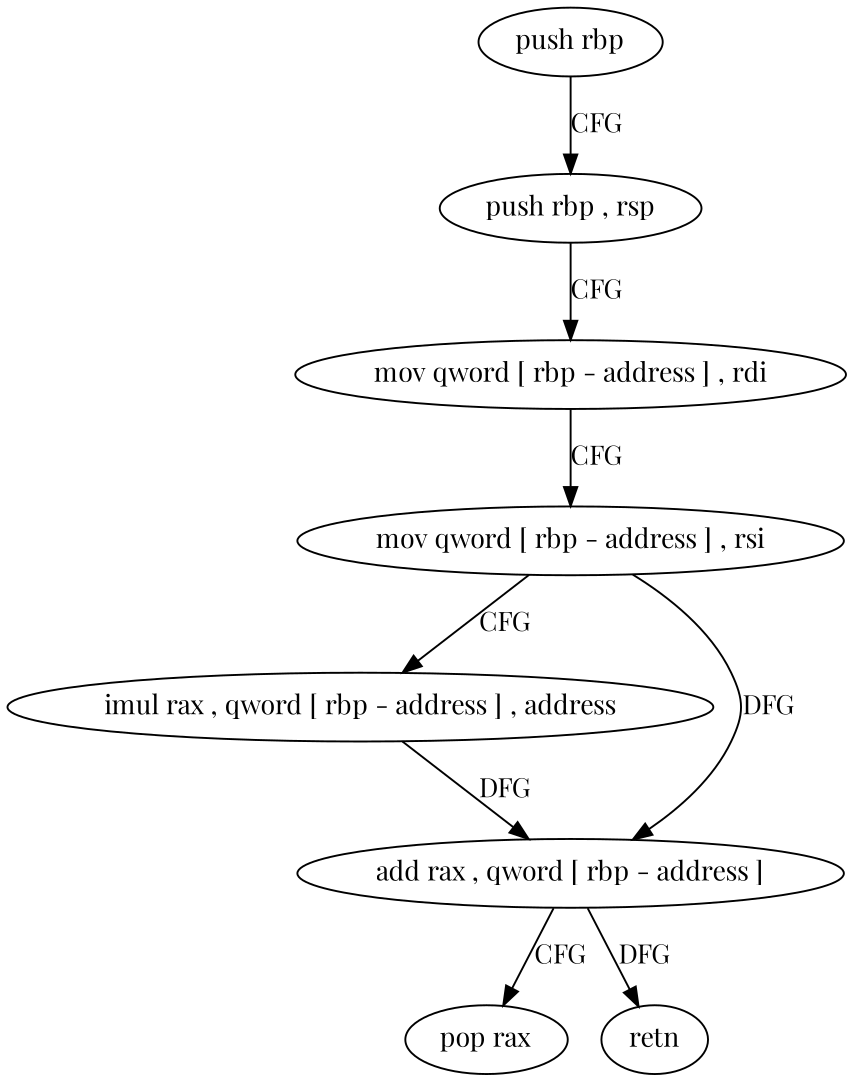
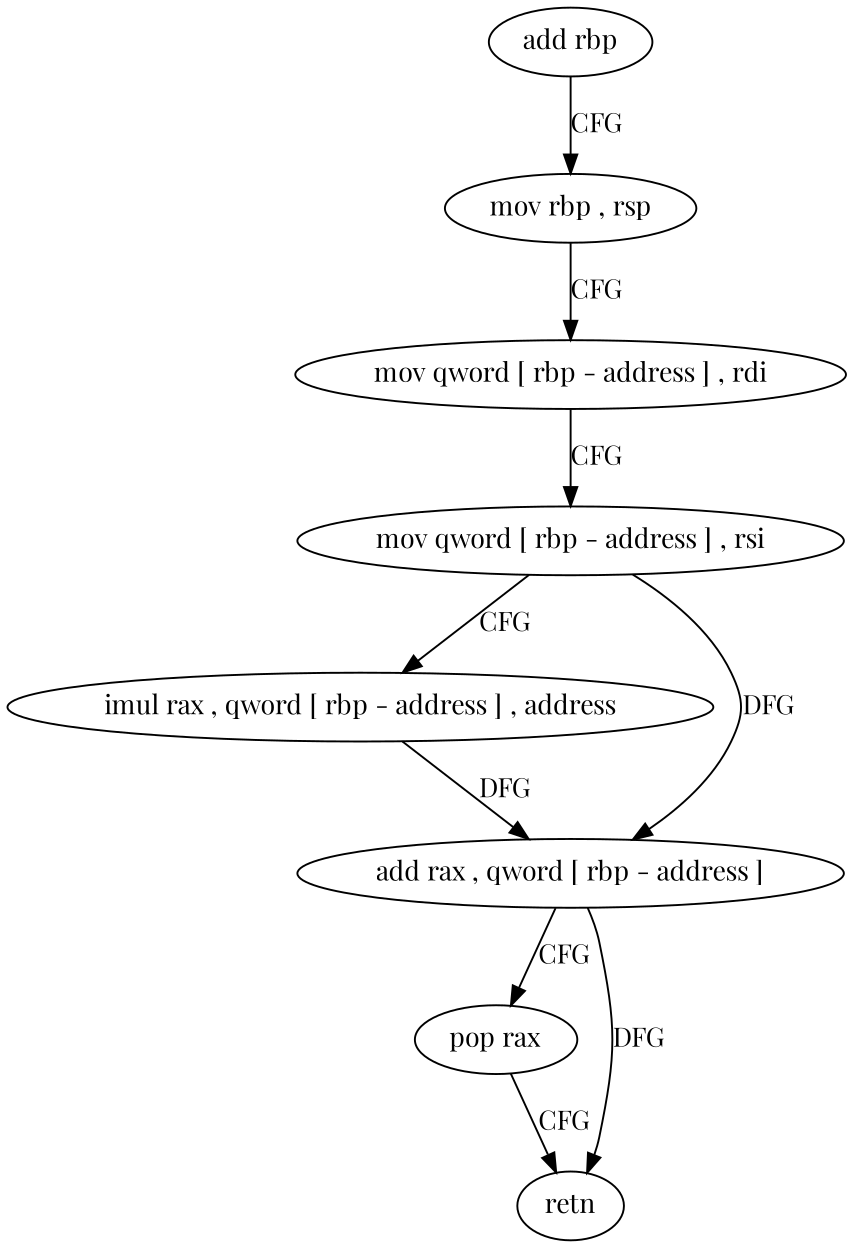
node "push rbp": label "push rbp" -> "add rbp"
node "push rbp , rsp": label "push rbp , rsp" -> "mov rbp , rsp"
edge "pop rax" -> "retn": added, label "CFG"
